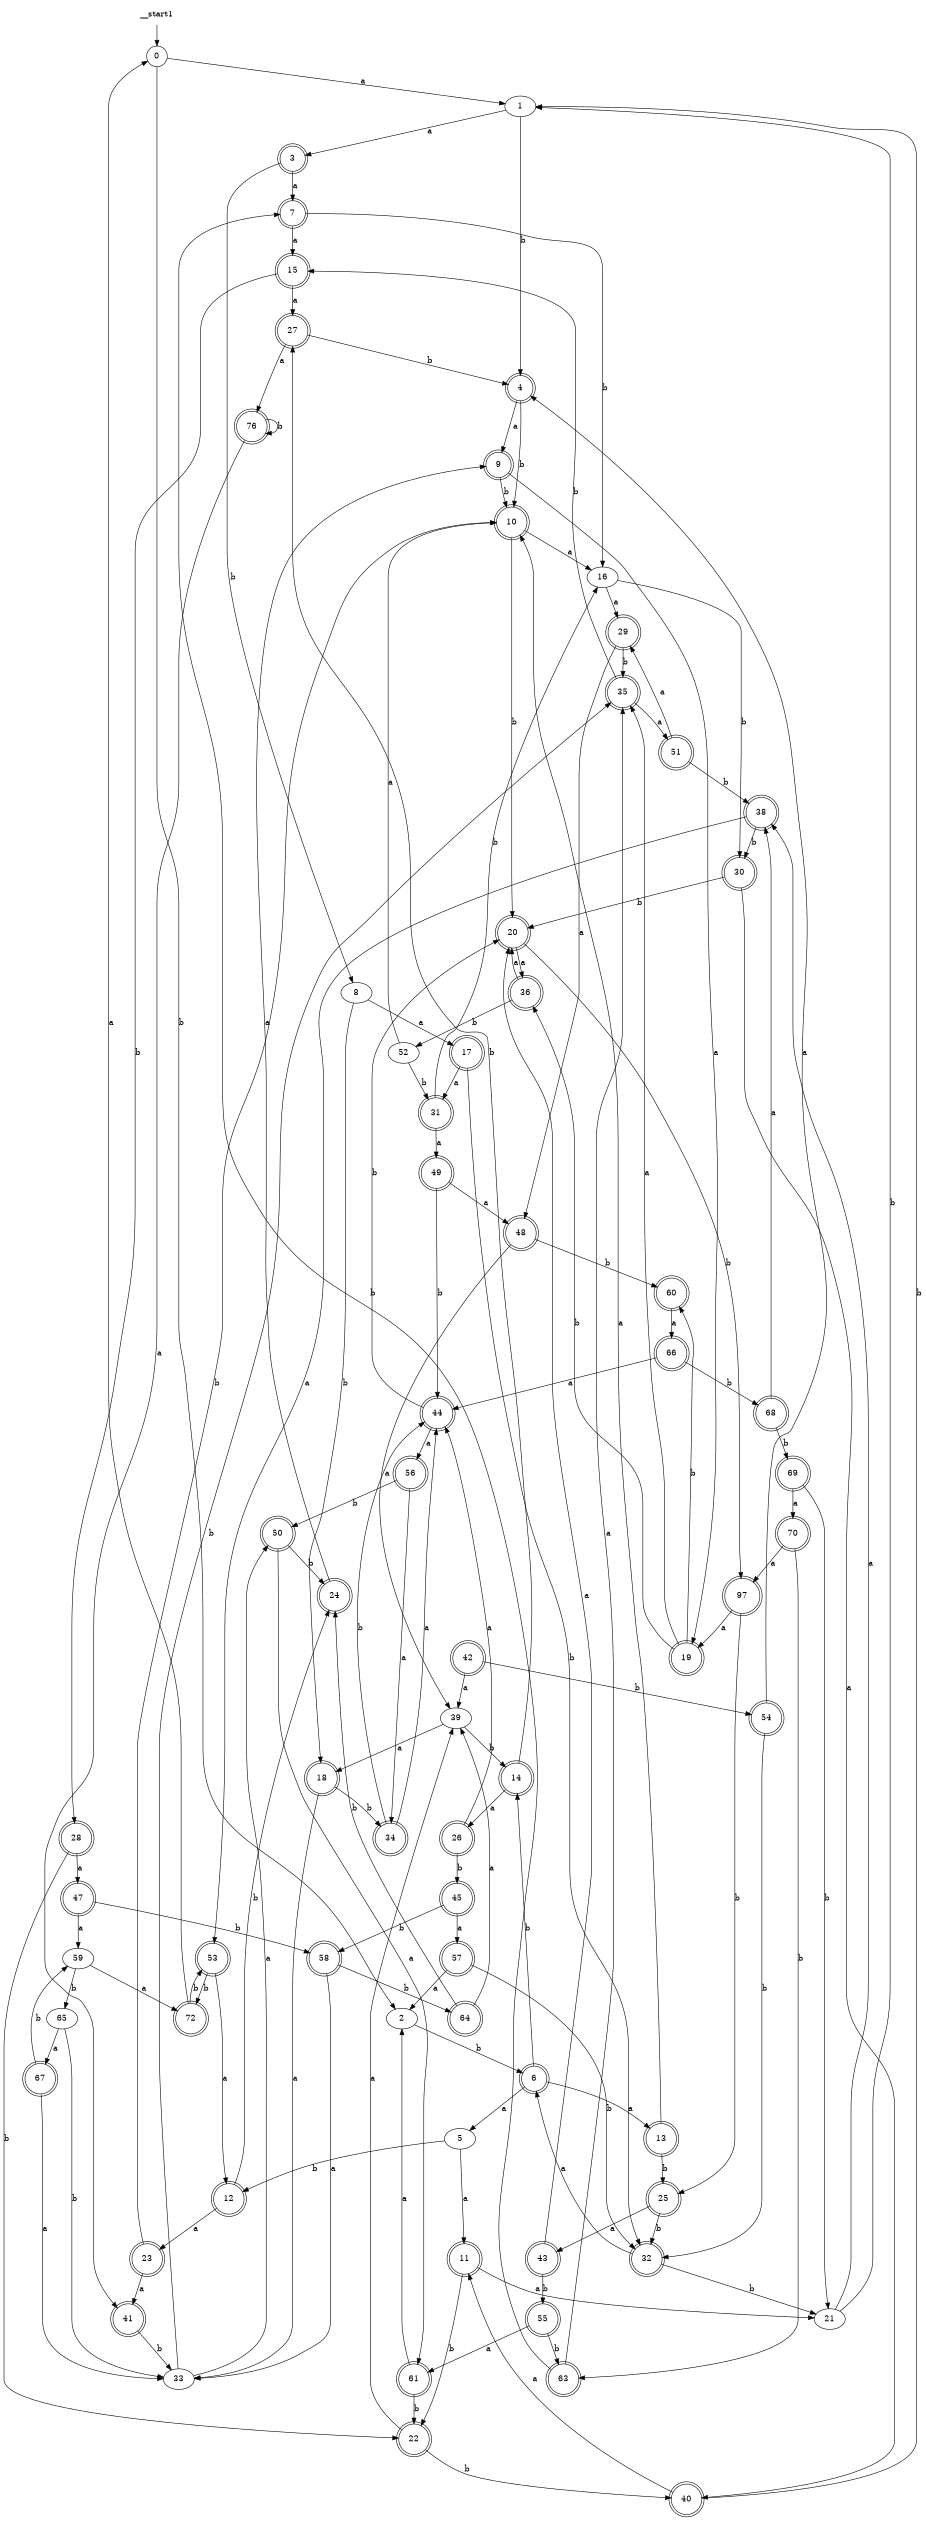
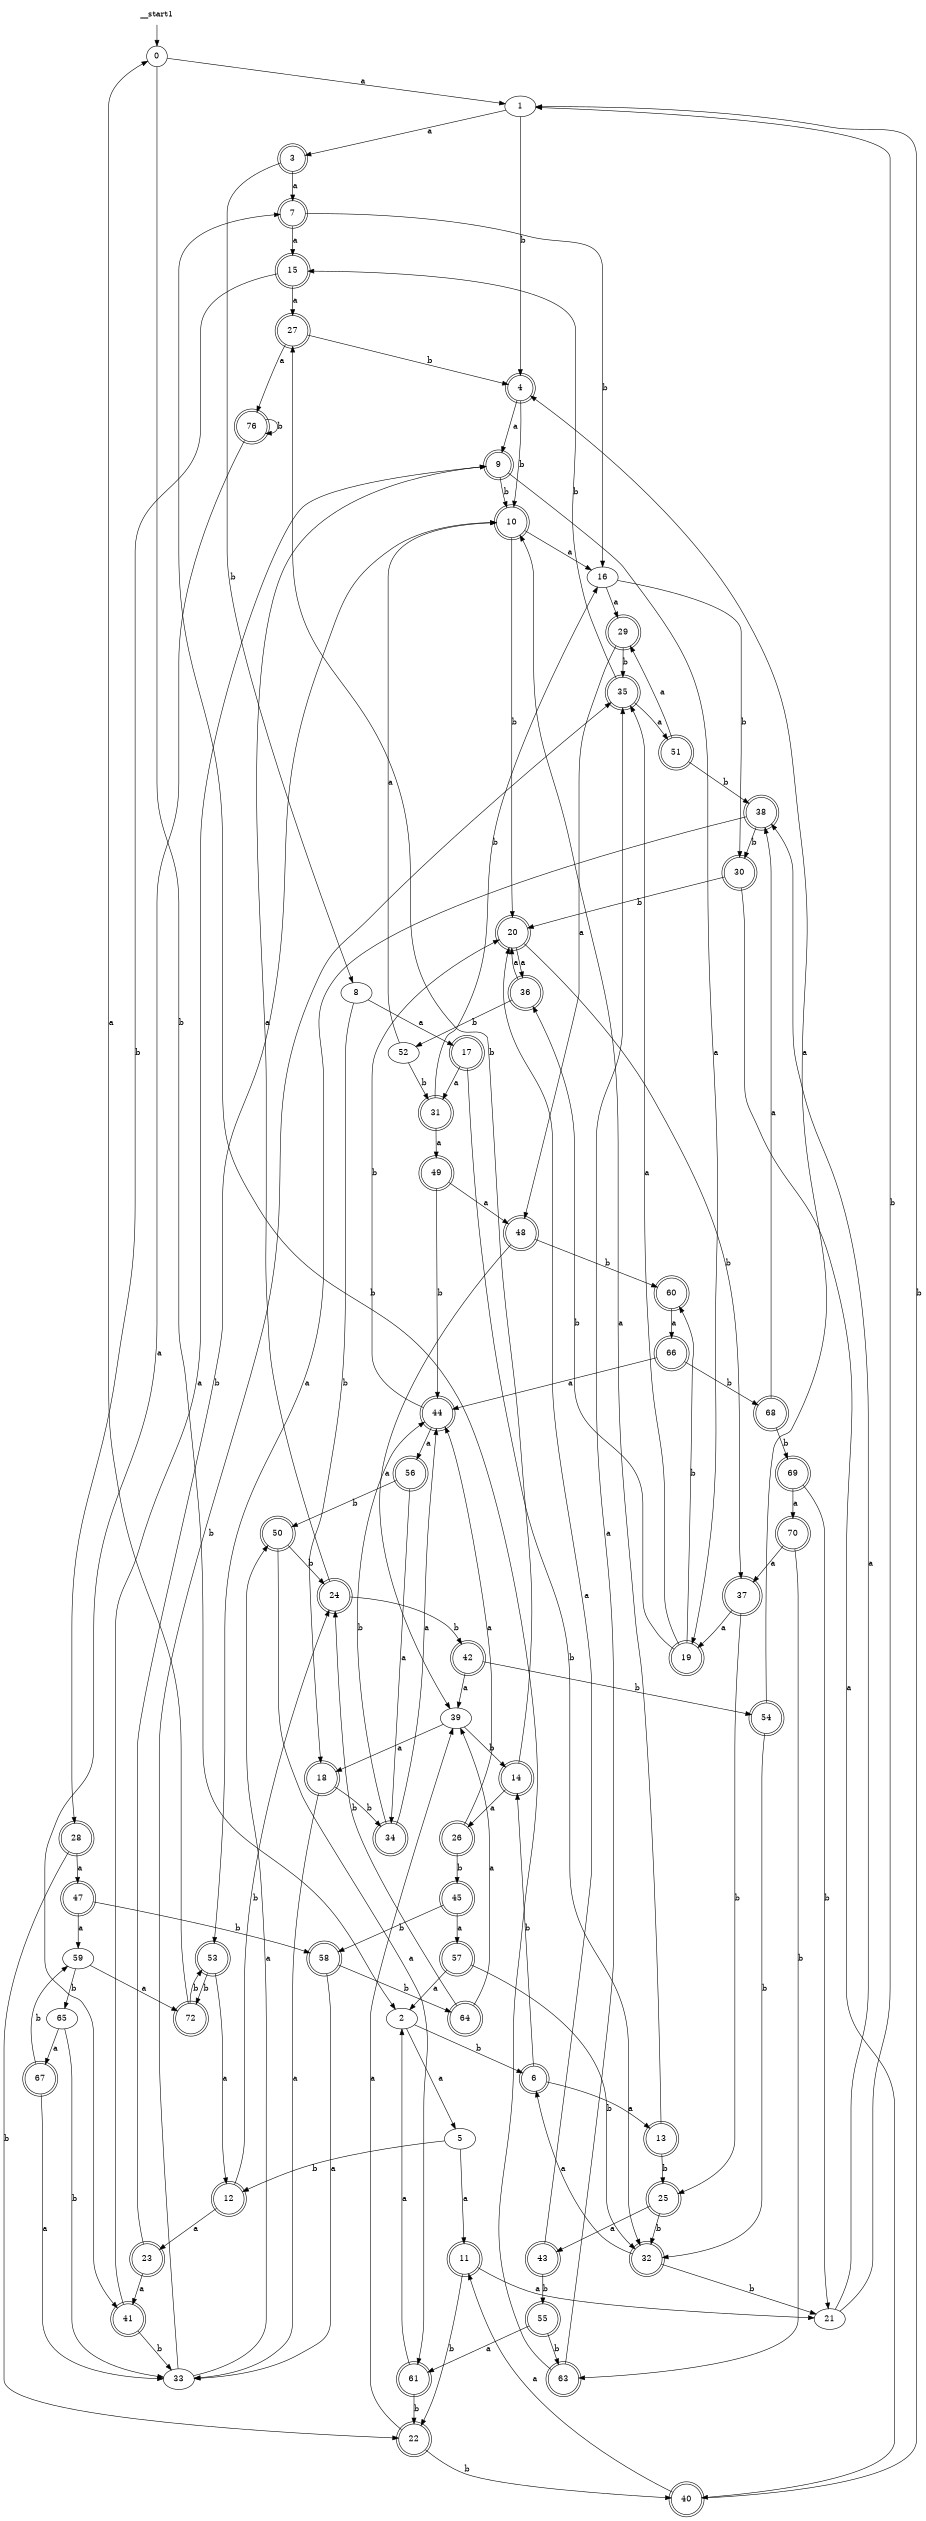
edge "41" -> "9": added, label "a"
node "97": label "97" -> "37"
edge "24" -> "42": added, label "b"
edge "6" -> "5": now "2" -> "5"
